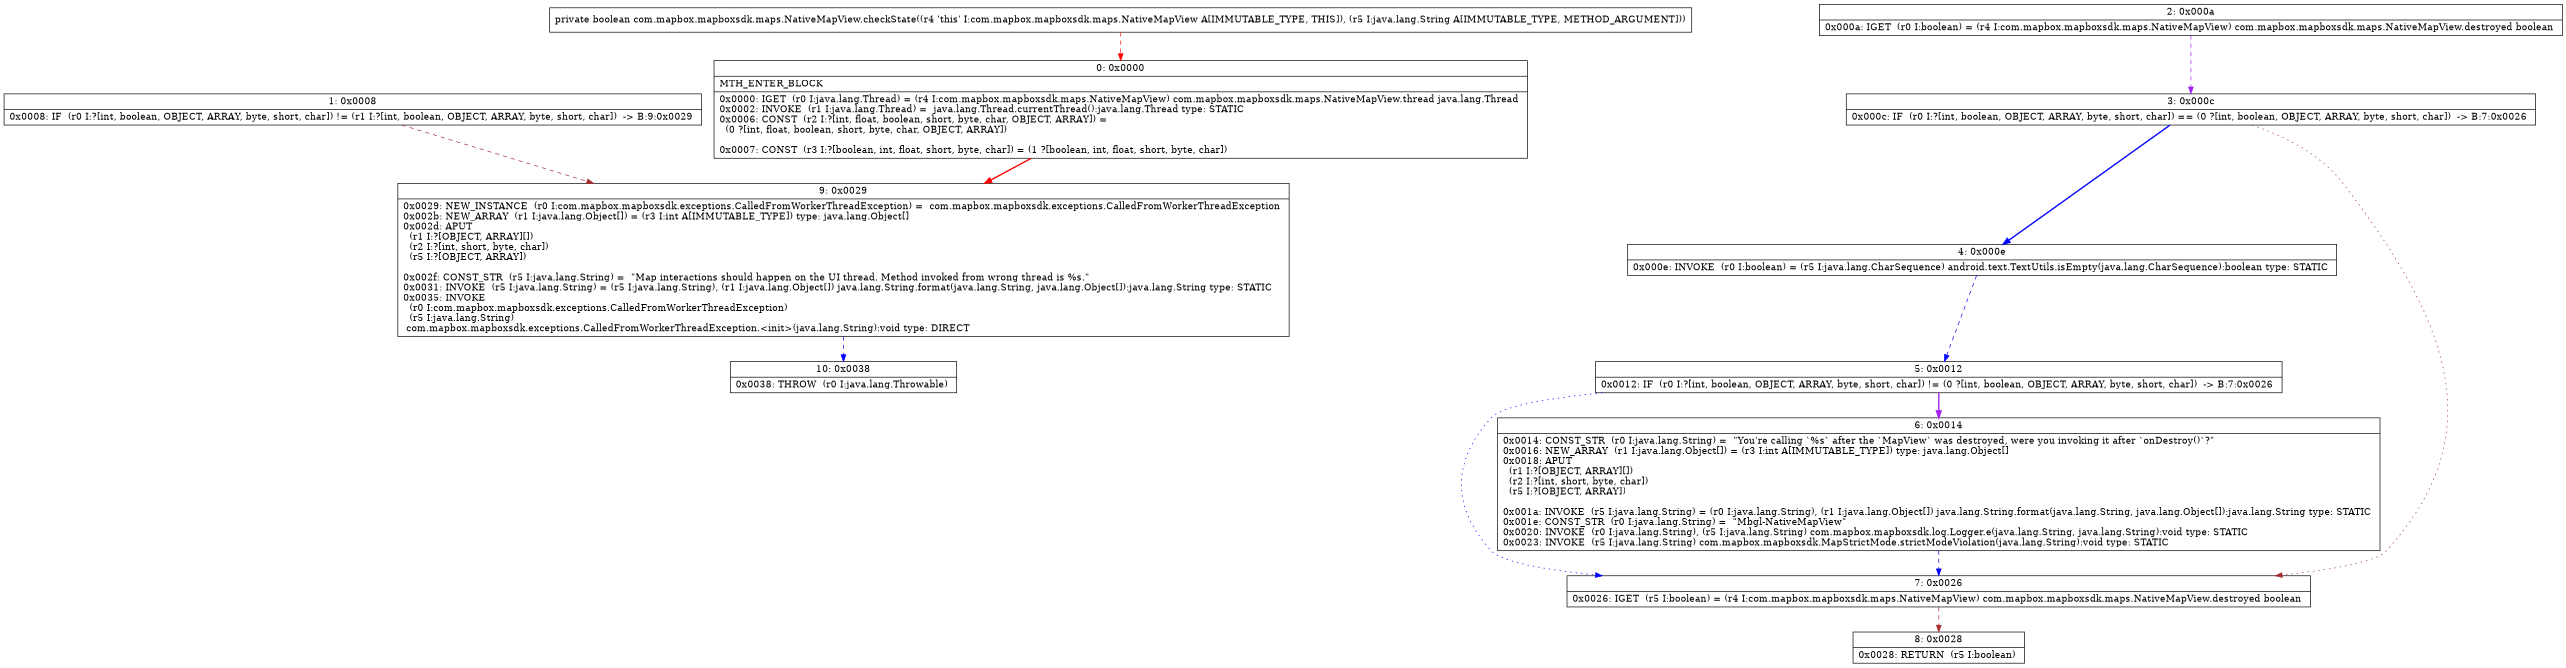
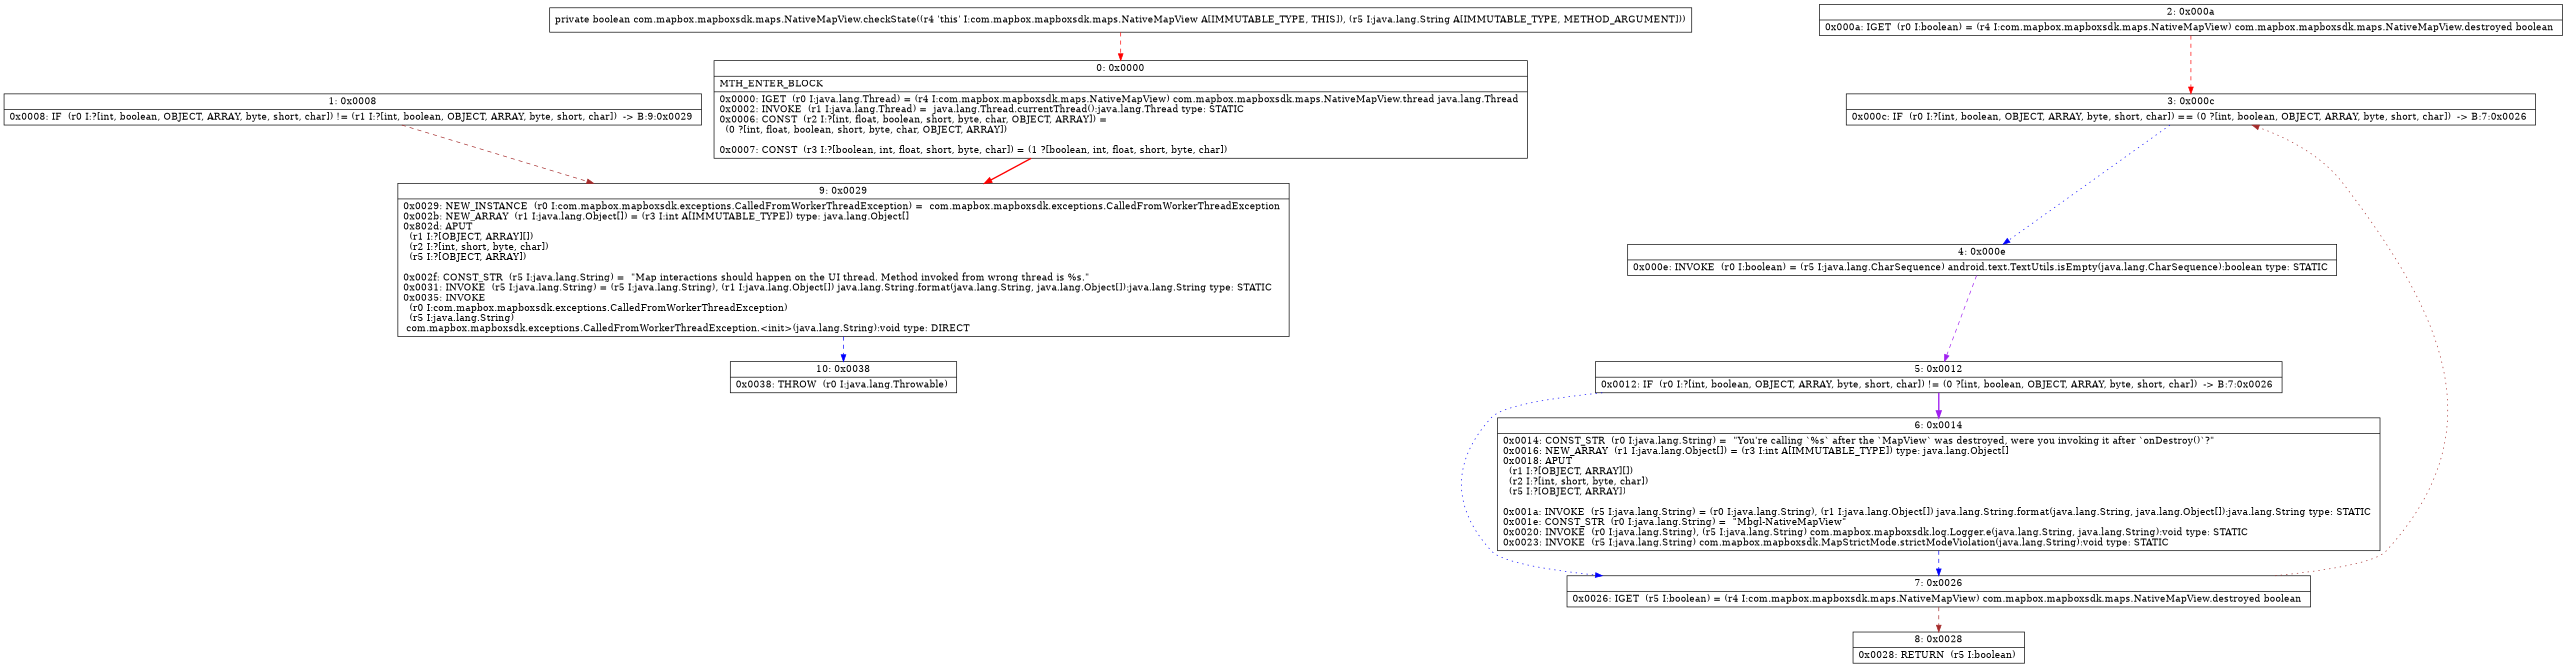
edge "2: 0x000a" -> "3: 0x000c": color purple -> red
edge "3: 0x000c" -> "4: 0x000e": style bold -> dotted
node "9: 0x0029": text "0x002d: APUT" -> "0x802d: APUT"
edge "4: 0x000e" -> "5: 0x0012": color blue -> purple
edge "3: 0x000c" -> "7: 0x0026": reversed
